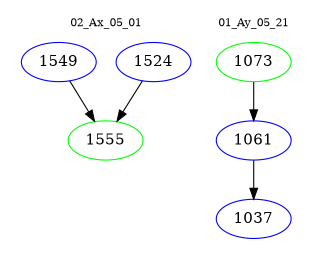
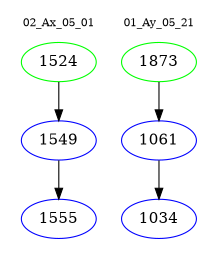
node "1524": color blue -> green
node "1073": label "1073" -> "1873"
edge "1524" -> "1555": now "1524" -> "1549"
node "1555": color green -> blue
node "1037": label "1037" -> "1034"
